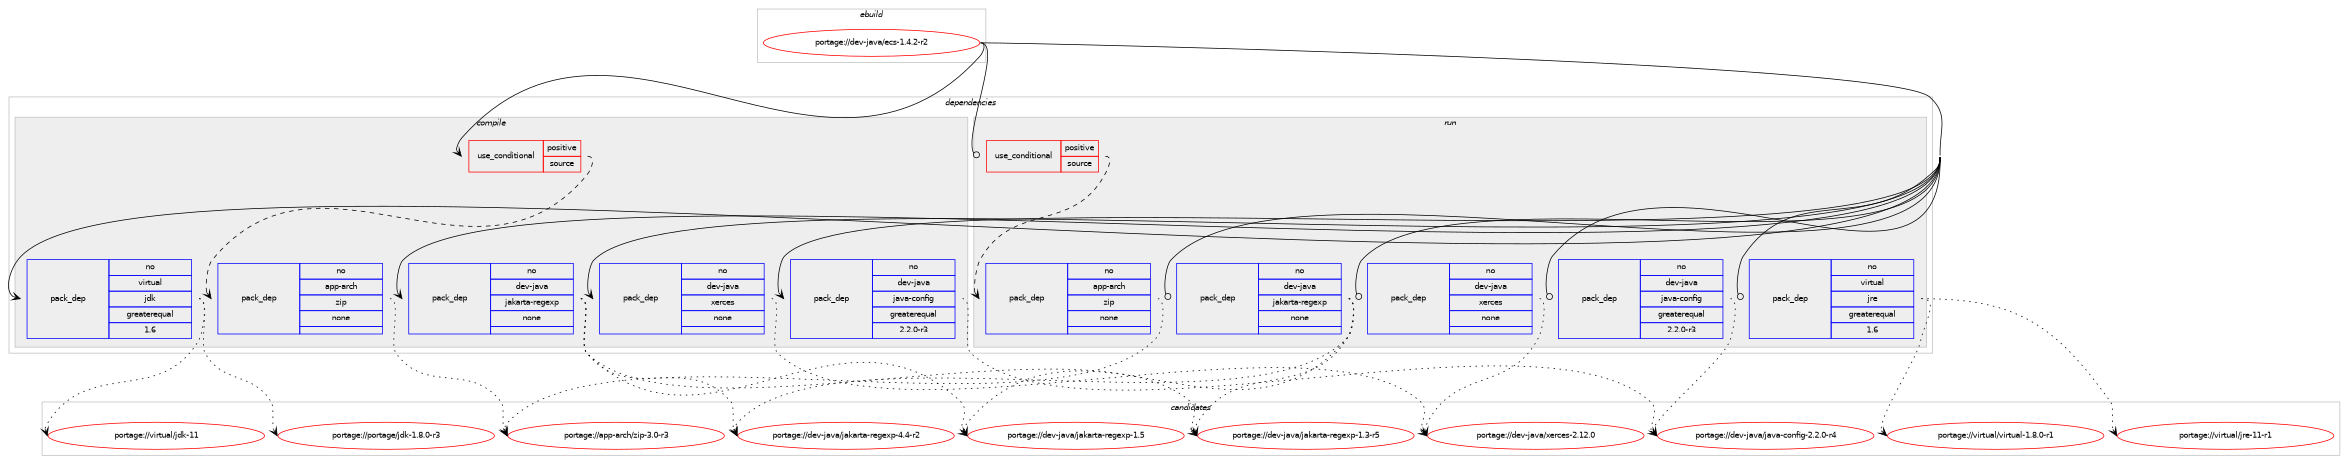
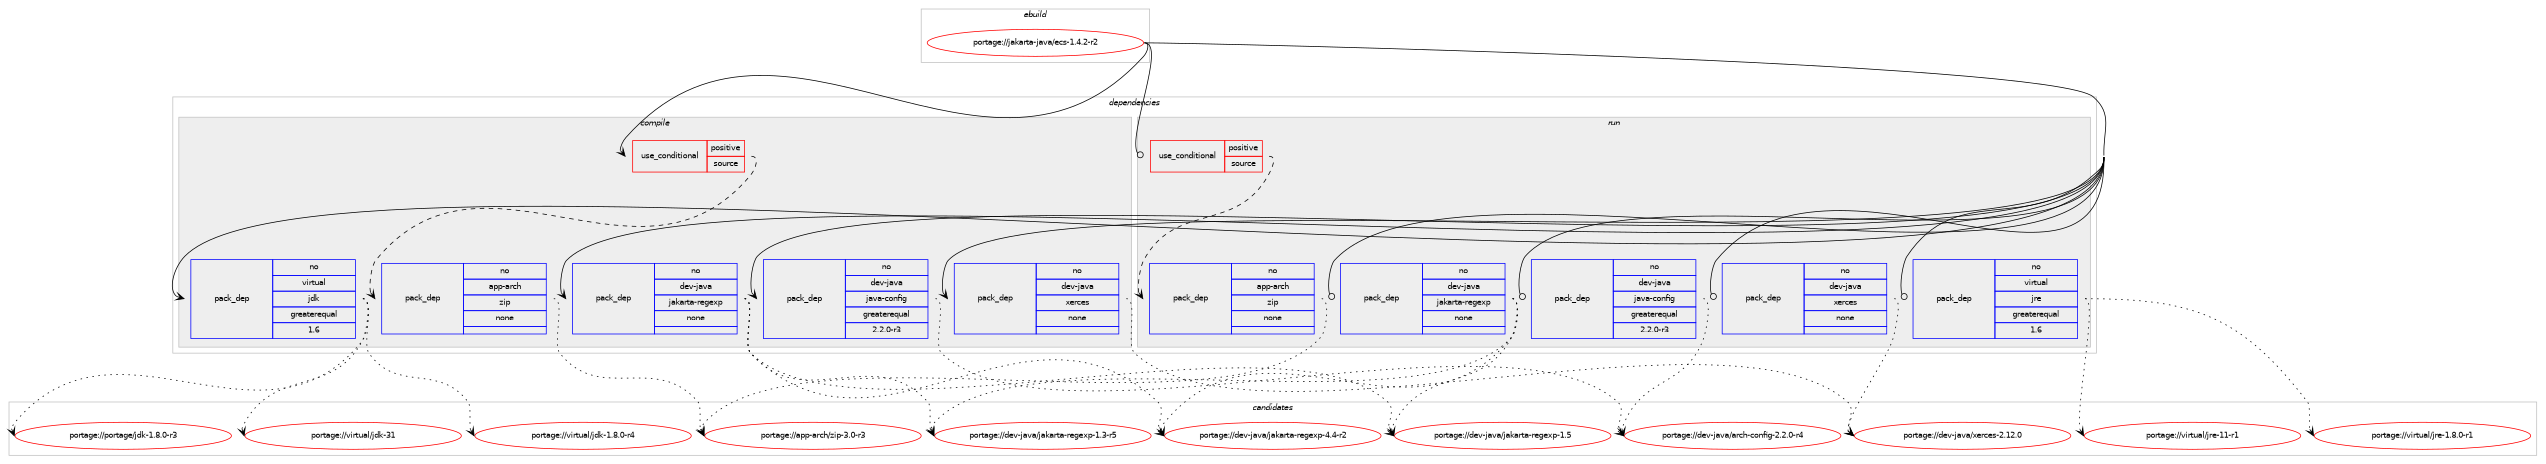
node "portage://dev-java/ecs-1.4.2-r2": label "portage://dev-java/ecs-1.4.2-r2" -> "portage://jakarta-java/ecs-1.4.2-r2"
node "portage://virtual/jdk-11": label "portage://virtual/jdk-11" -> "portage://virtual/jdk-31"
node "portage://virtual/jdk-1.8.0-r4": added
node "portage://dev-java/java-config-2.2.0-r4": label "portage://dev-java/java-config-2.2.0-r4" -> "portage://dev-java/arch-config-2.2.0-r4"
node "portage://virtual/virtual-1.8.0-r1": label "portage://virtual/virtual-1.8.0-r1" -> "portage://virtual/jre-1.8.0-r1"
